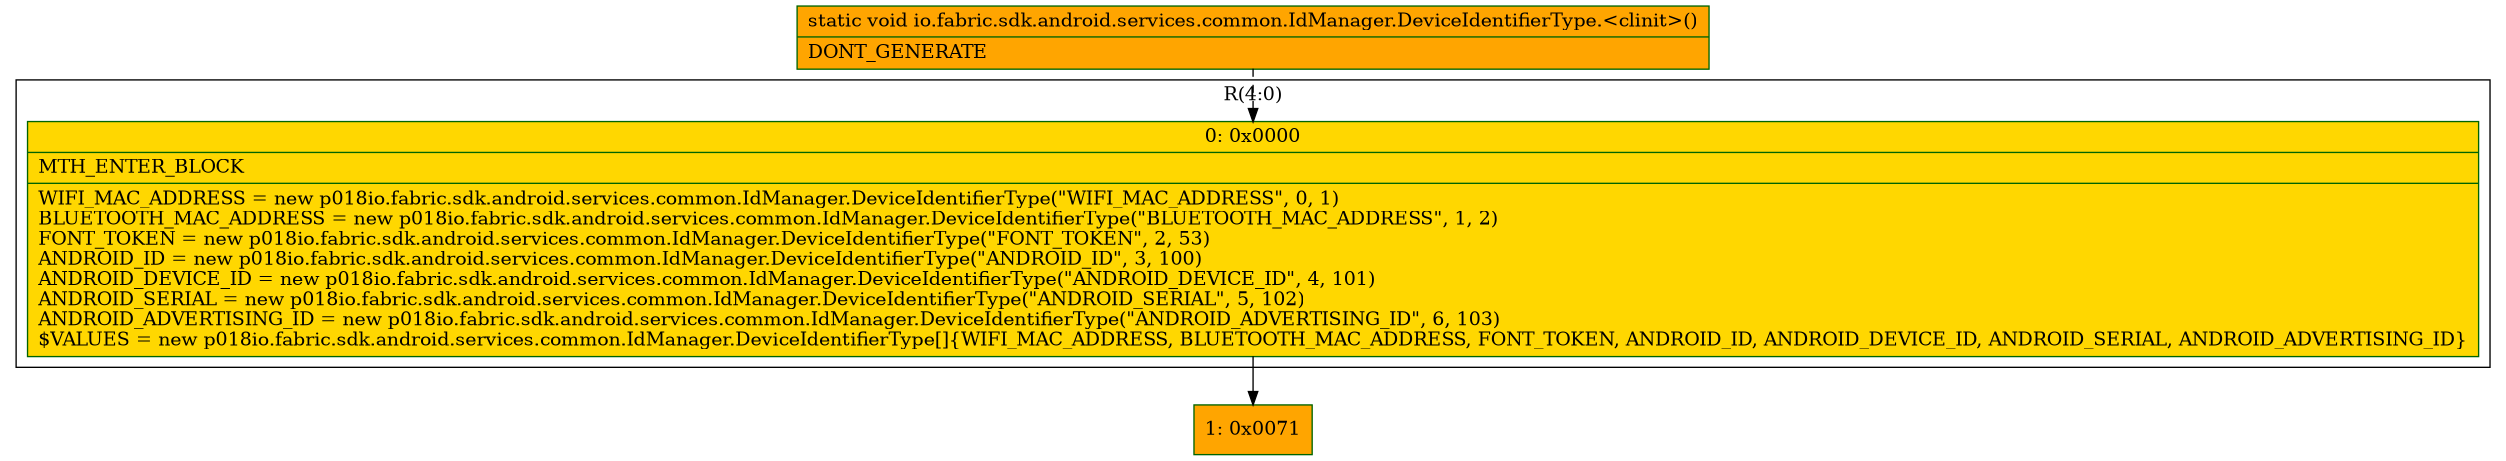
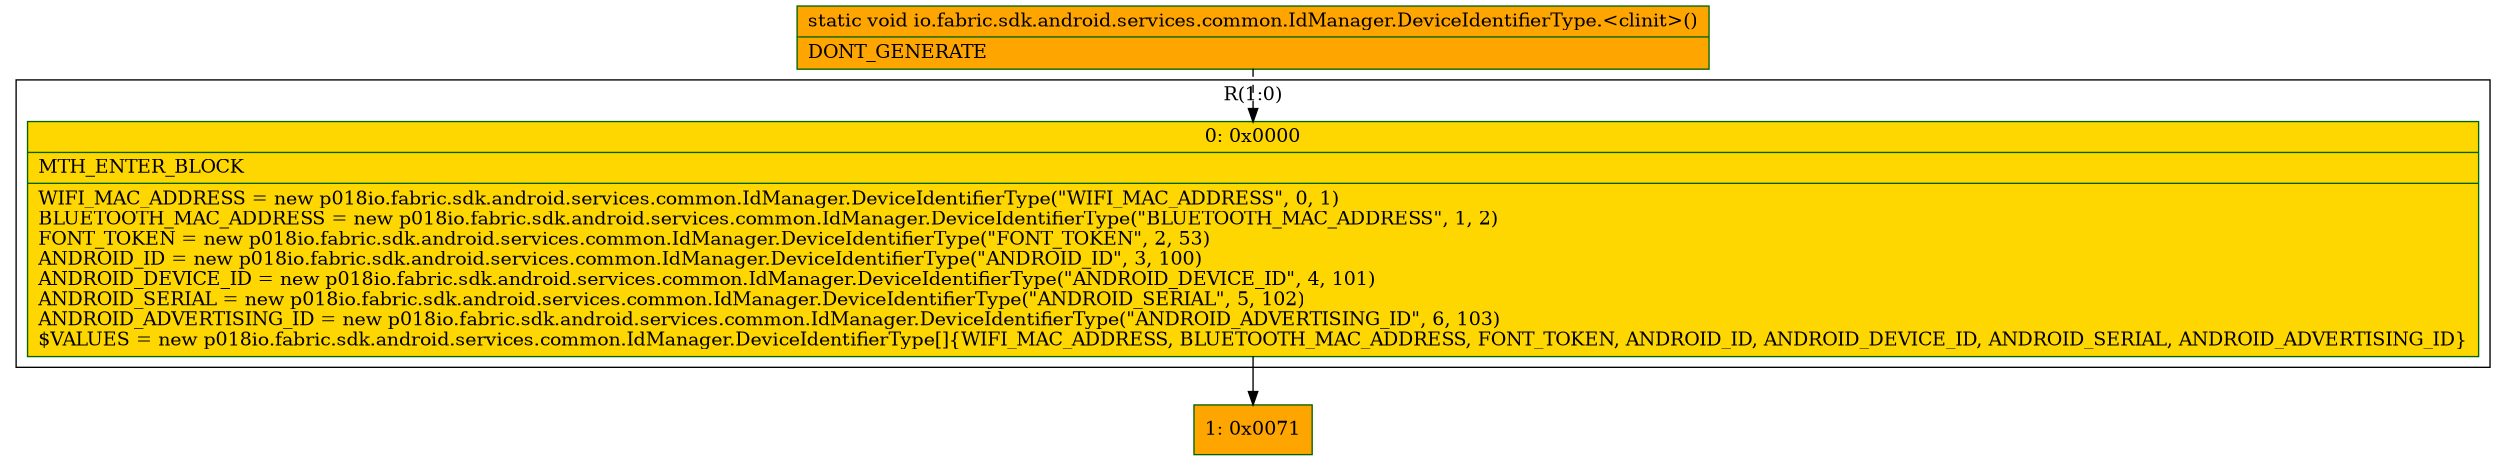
cluster "R(4:0)": label "R(4:0)" -> "R(1:0)"
